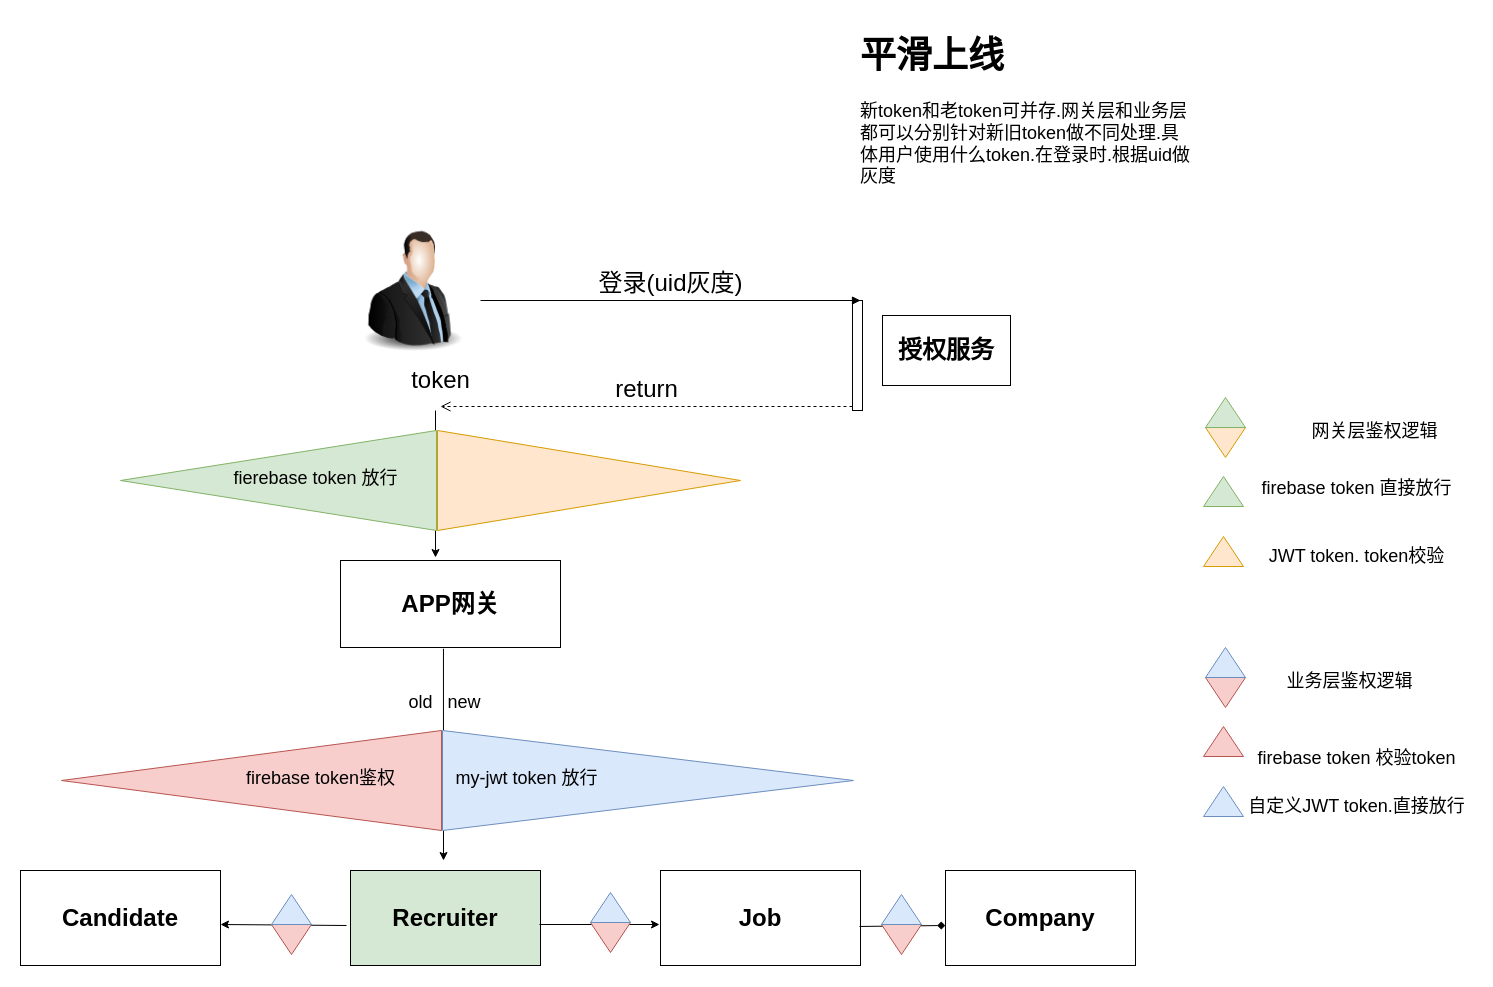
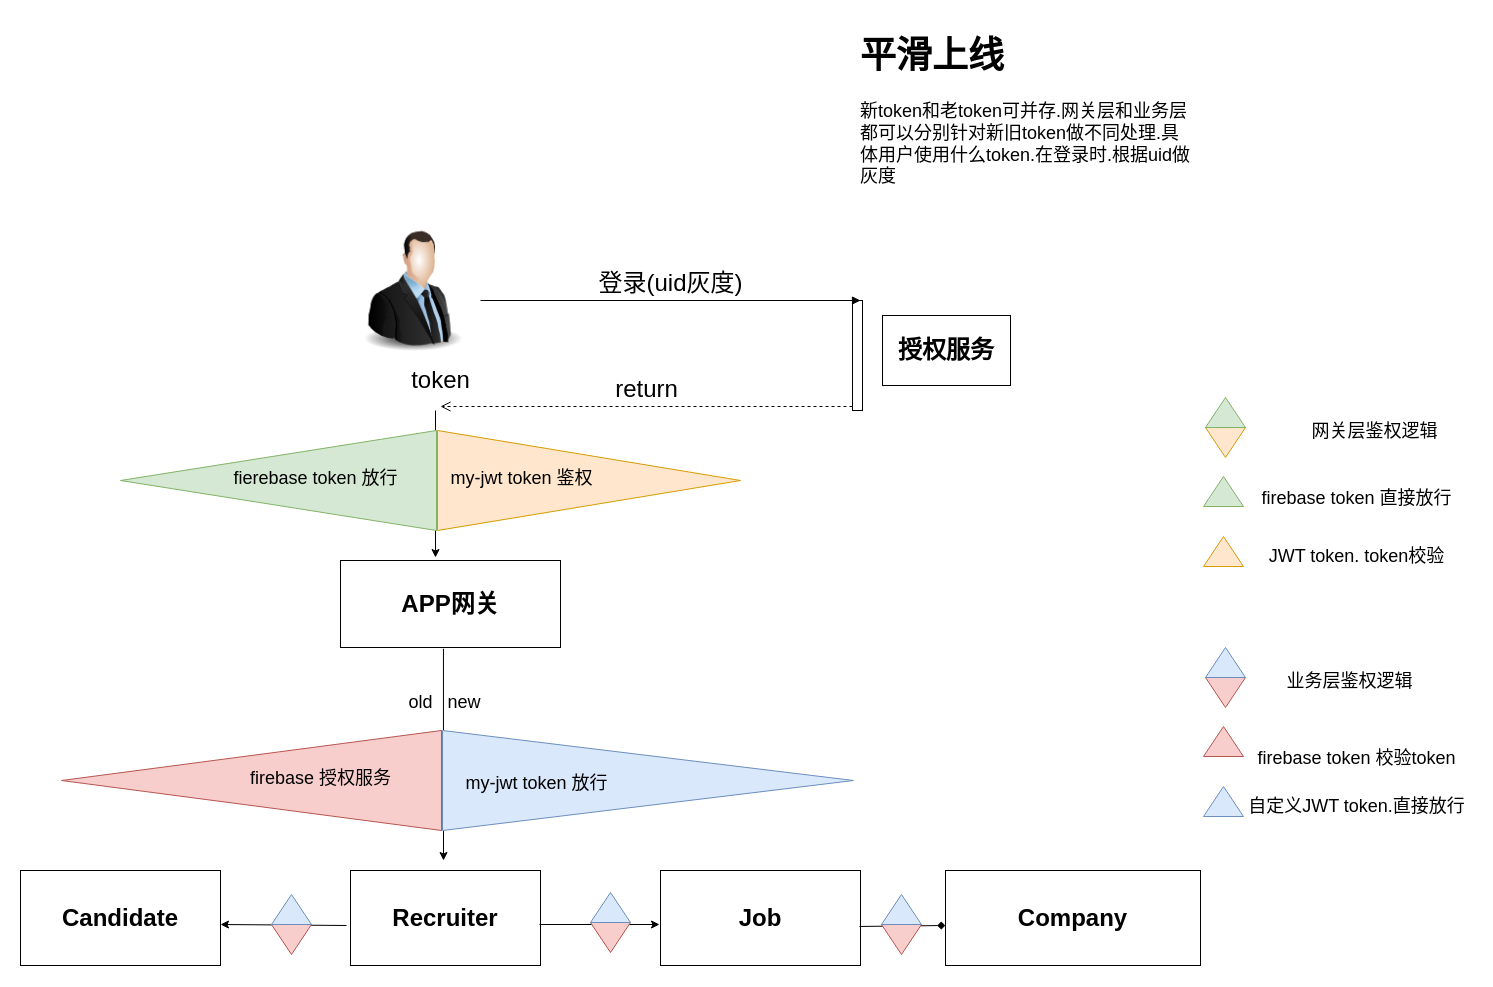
node "my-jwt token 鉴权": added
node "firebase token 直接放行": moved (1357, 487) -> (1357, 497)
node "firebase token鉴权": label "firebase token鉴权" -> "firebase 授权服务"
node "my-jwt token 放行": moved (527, 779) -> (537, 784)
node "Recruiter": fillcolor #d5e8d4 -> #ffffff
node "Company": size 190x95 -> 255x95
